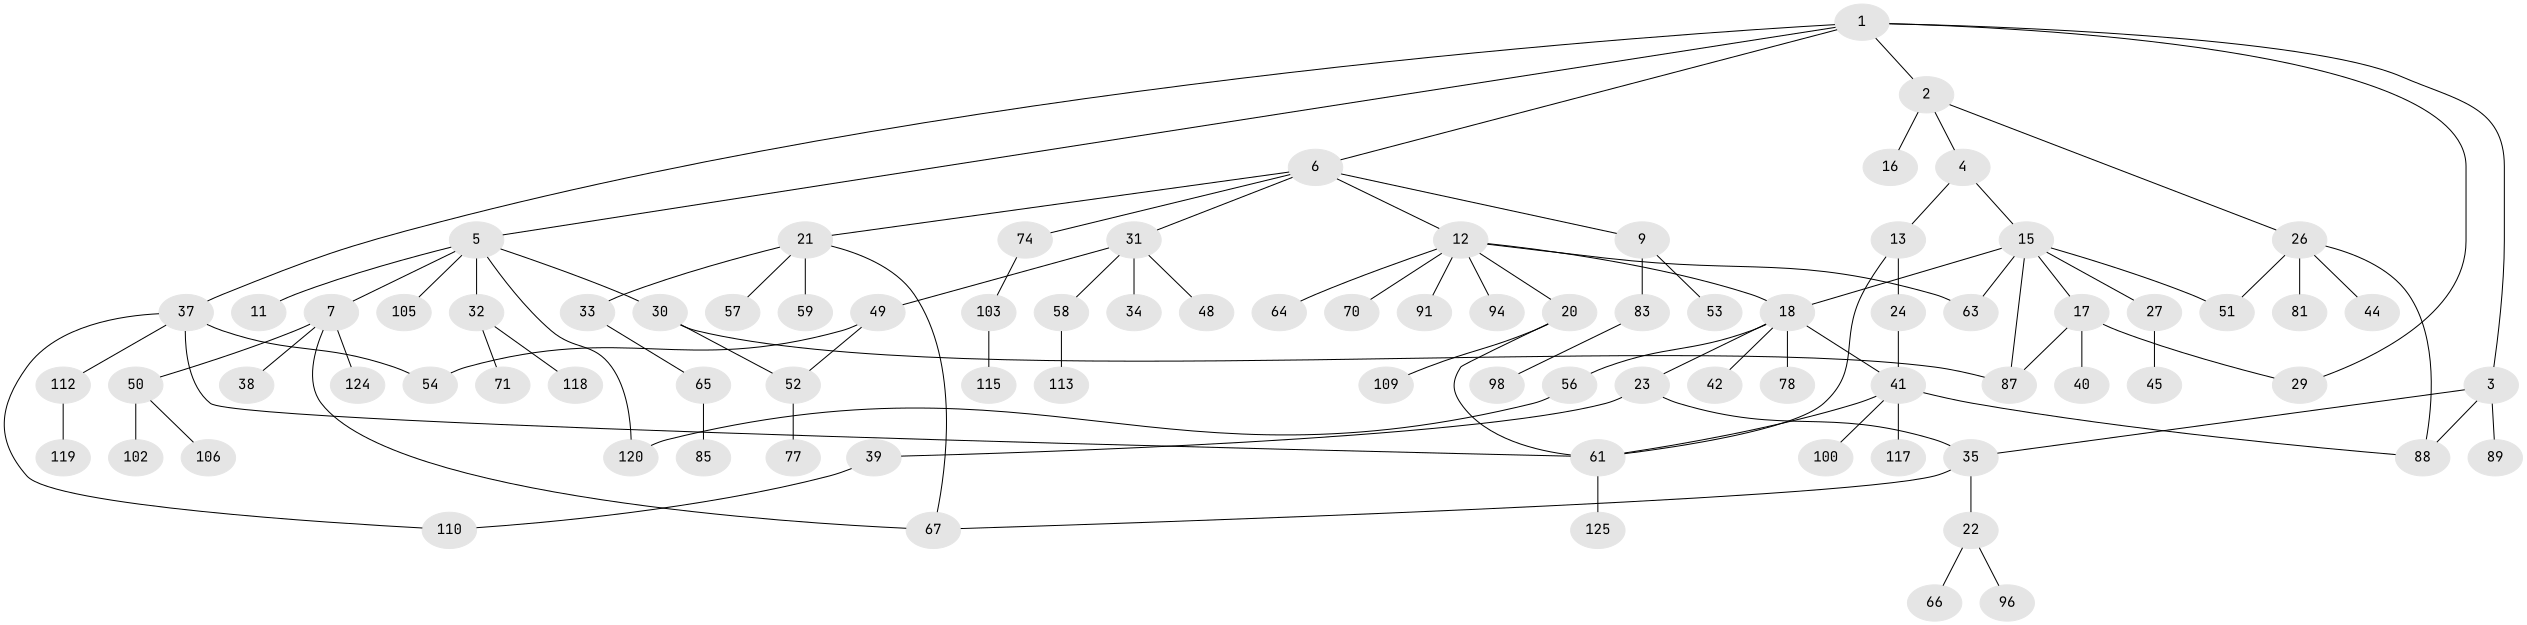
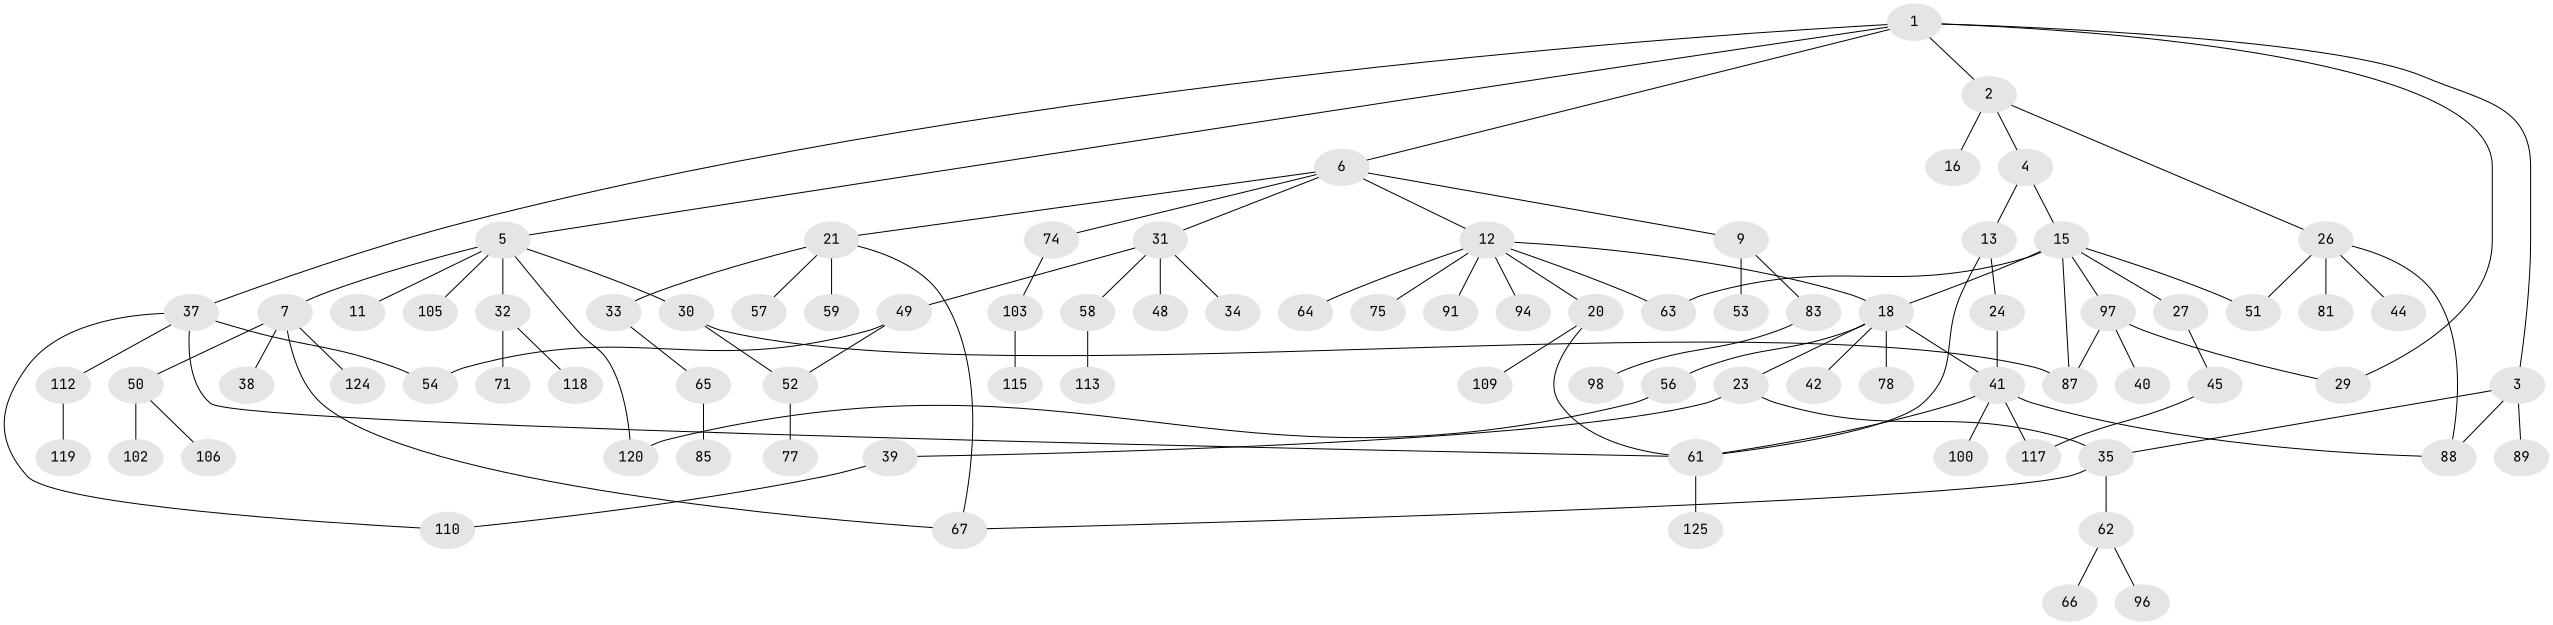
node "70": label "70" -> "75"
node "17": label "17" -> "97"
edge "45" -- "117": added
node "22": label "22" -> "62"
